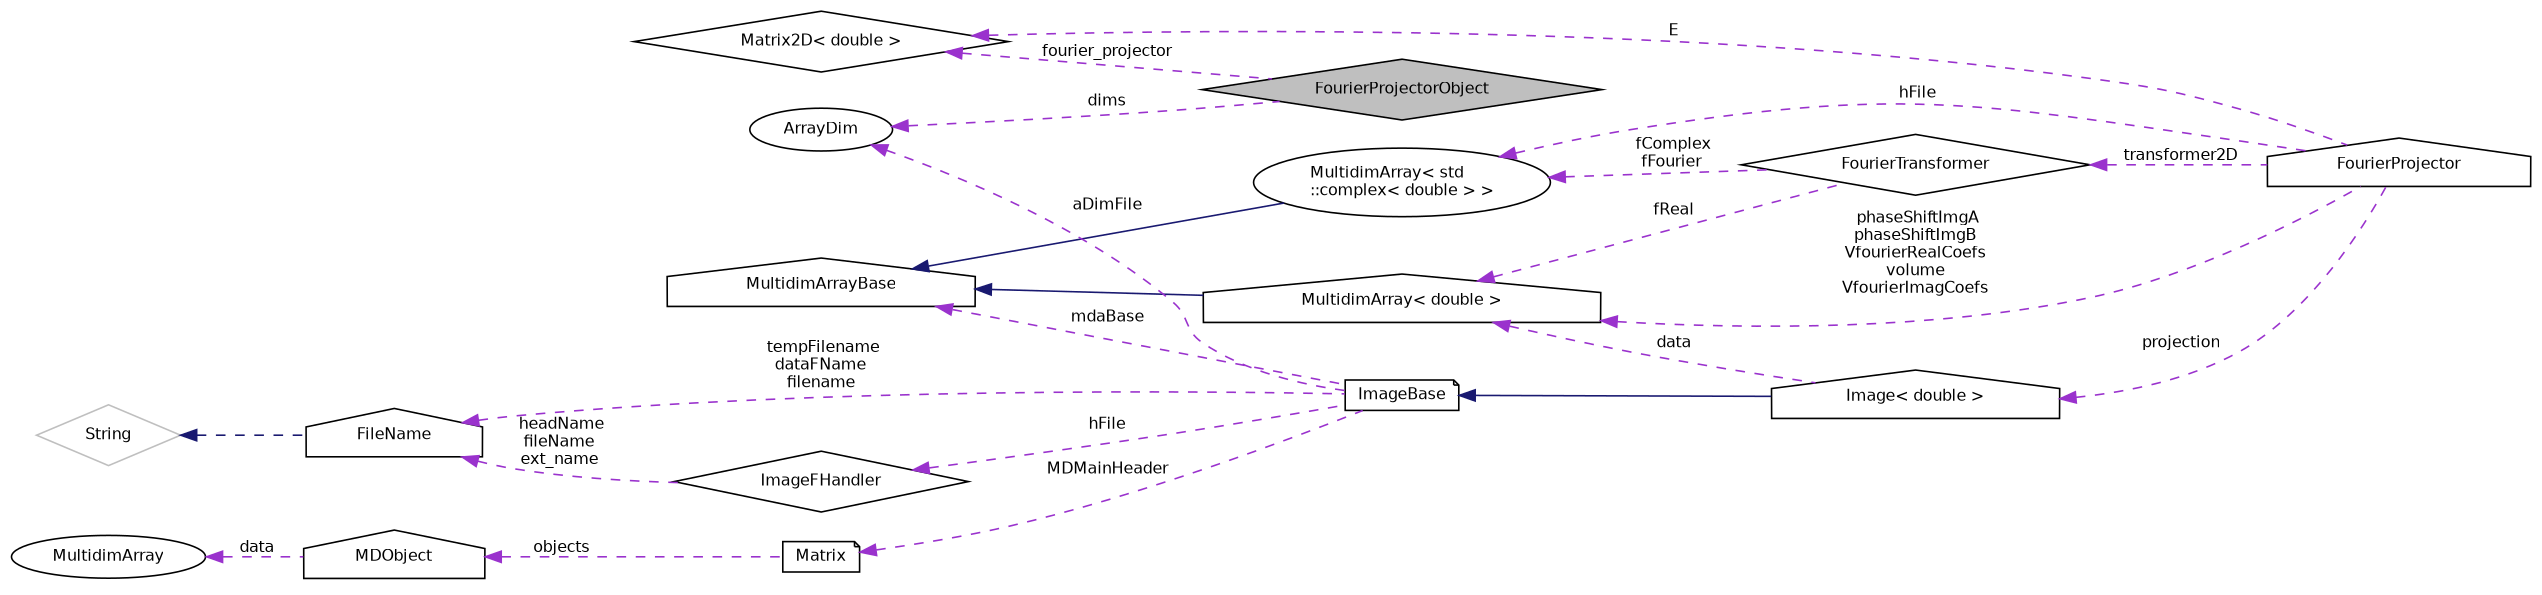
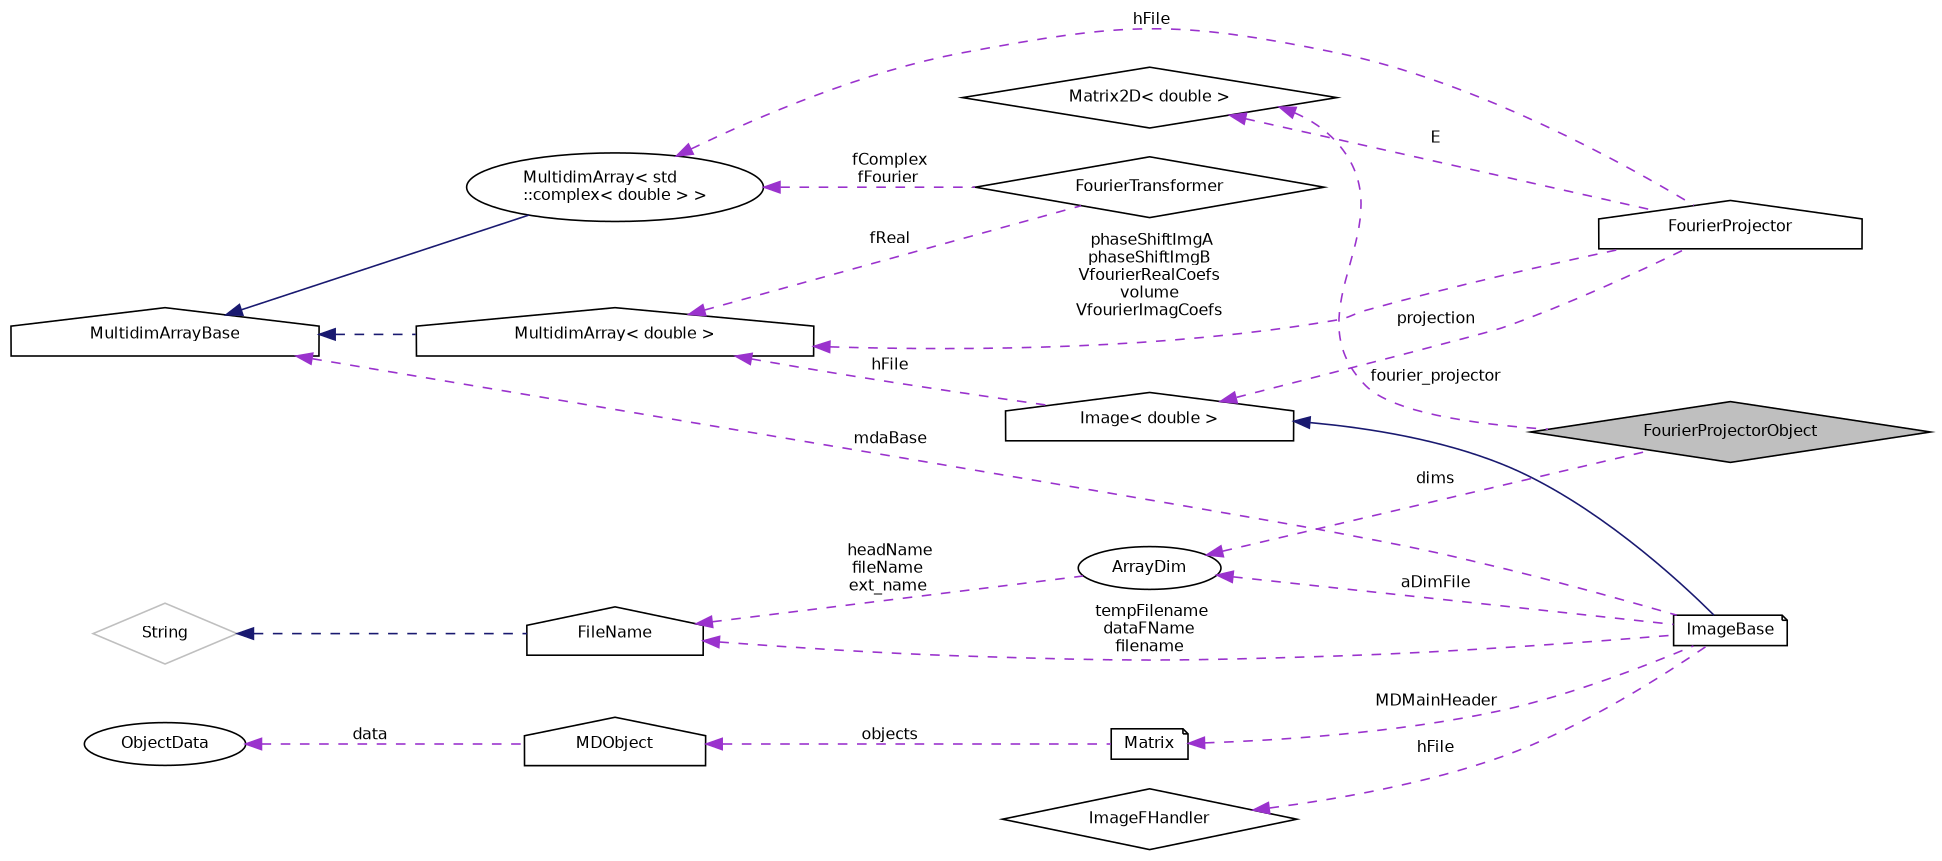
edge "FourierProjector" -> "FourierTransformer": removed, label "transformer2D"
edge "MultidimArray< double >" -> "MultidimArrayBase": style solid -> dashed
edge "Image< double >" -> "MultidimArray< double >": label " data" -> " hFile"
edge "Image< double >" -> "ImageBase": reversed
edge "ImageFHandler" -> "FileName": now "ArrayDim" -> "FileName"
node "MultidimArray": label "MultidimArray" -> "ObjectData"
